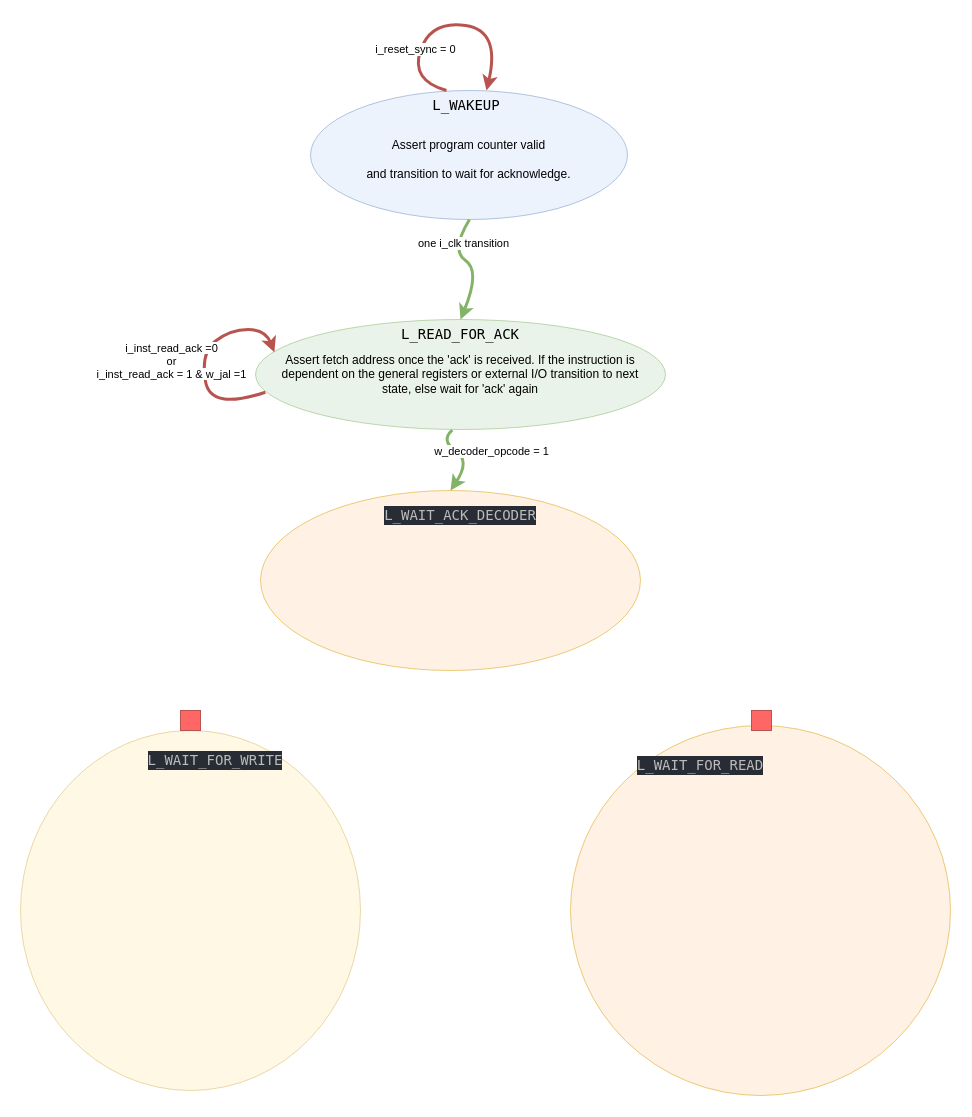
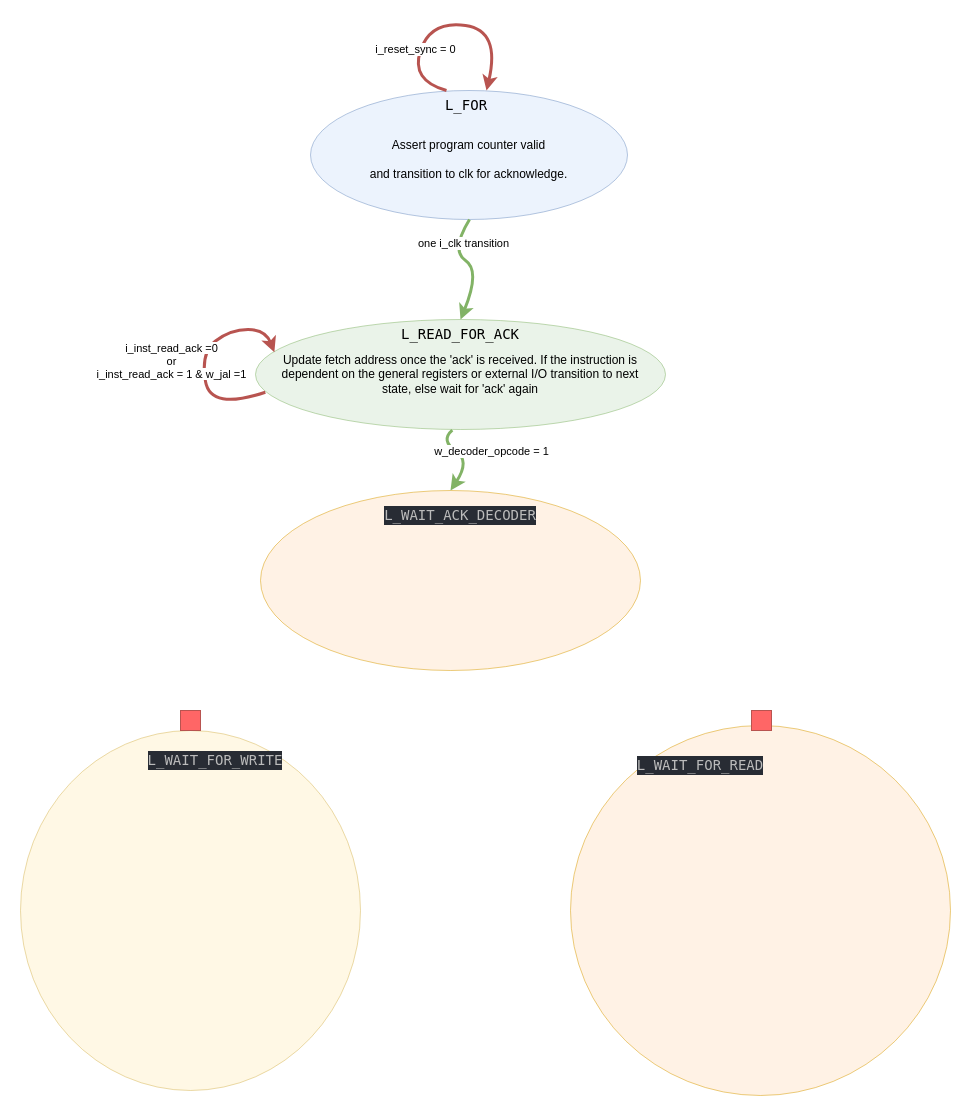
node "L_WAKEUP": label "L_WAKEUP" -> "L_FOR"
node "Assert program counter valid and transition to wait for acknowledge.": label "Assert program counter valid and transition to wait for acknowledge." -> "Assert program counter valid and transition to clk for acknowledge."
node "Assert fetch address once the 'ack' is received. If the instruction is dependent on the general registers or external I/O transition to next state, else wait for 'ack' again": label "Assert fetch address once the 'ack' is received. If the instruction is dependent on the general registers or external I/O transition to next state, else wait for 'ack' again" -> "Update fetch address once the 'ack' is received. If the instruction is dependent on the general registers or external I/O transition to next state, else wait for 'ack' again"
